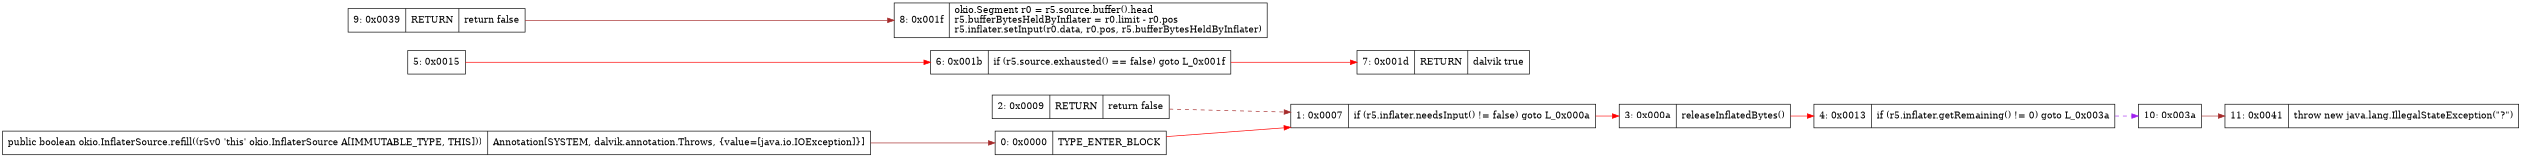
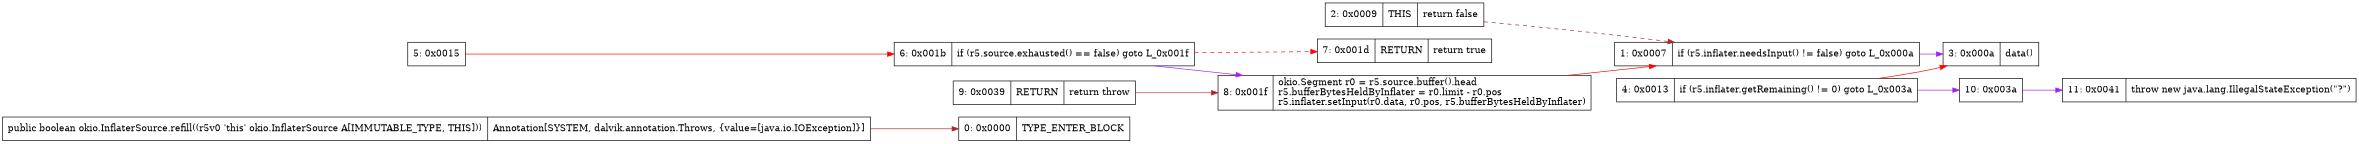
node "9: 0x0039": text "return false" -> "return throw"
edge "6: 0x001b" -> "7: 0x001d": style solid -> dashed
node "7: 0x001d": text "dalvik true" -> "return true"
edge "6: 0x001b" -> "8: 0x001f": added
node "2: 0x0009": text "RETURN" -> "THIS"
edge "1: 0x0007" -> "3: 0x000a": color red -> purple
node "3: 0x000a": text "releaseInflatedBytes()" -> "data()"
edge "3: 0x000a" -> "4: 0x0013": reversed
edge "4: 0x0013" -> "10: 0x003a": style dashed -> solid
edge "10: 0x003a" -> "11: 0x0041": color brown -> purple
edge "0: 0x0000" -> "1: 0x0007": now "8: 0x001f" -> "1: 0x0007"
